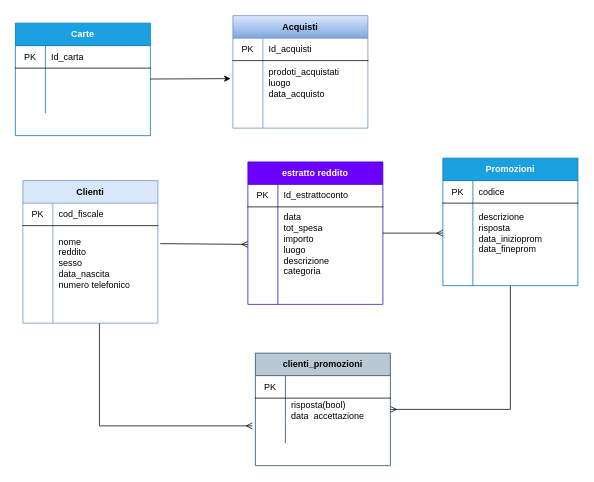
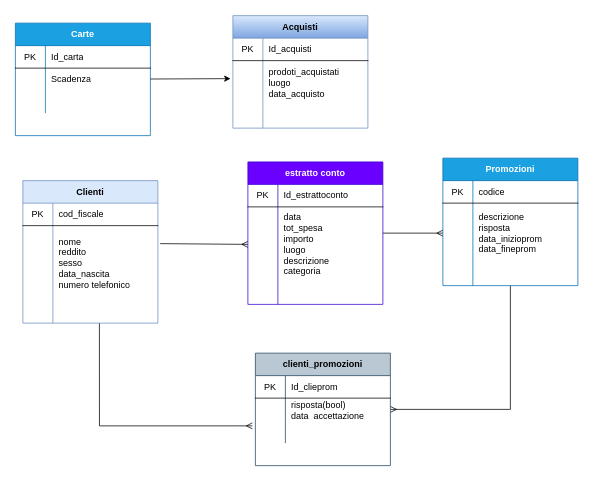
node "Scadenza": added
node "estratto reddito": label "estratto reddito" -> "estratto conto"
node "Id_clieprom": added
